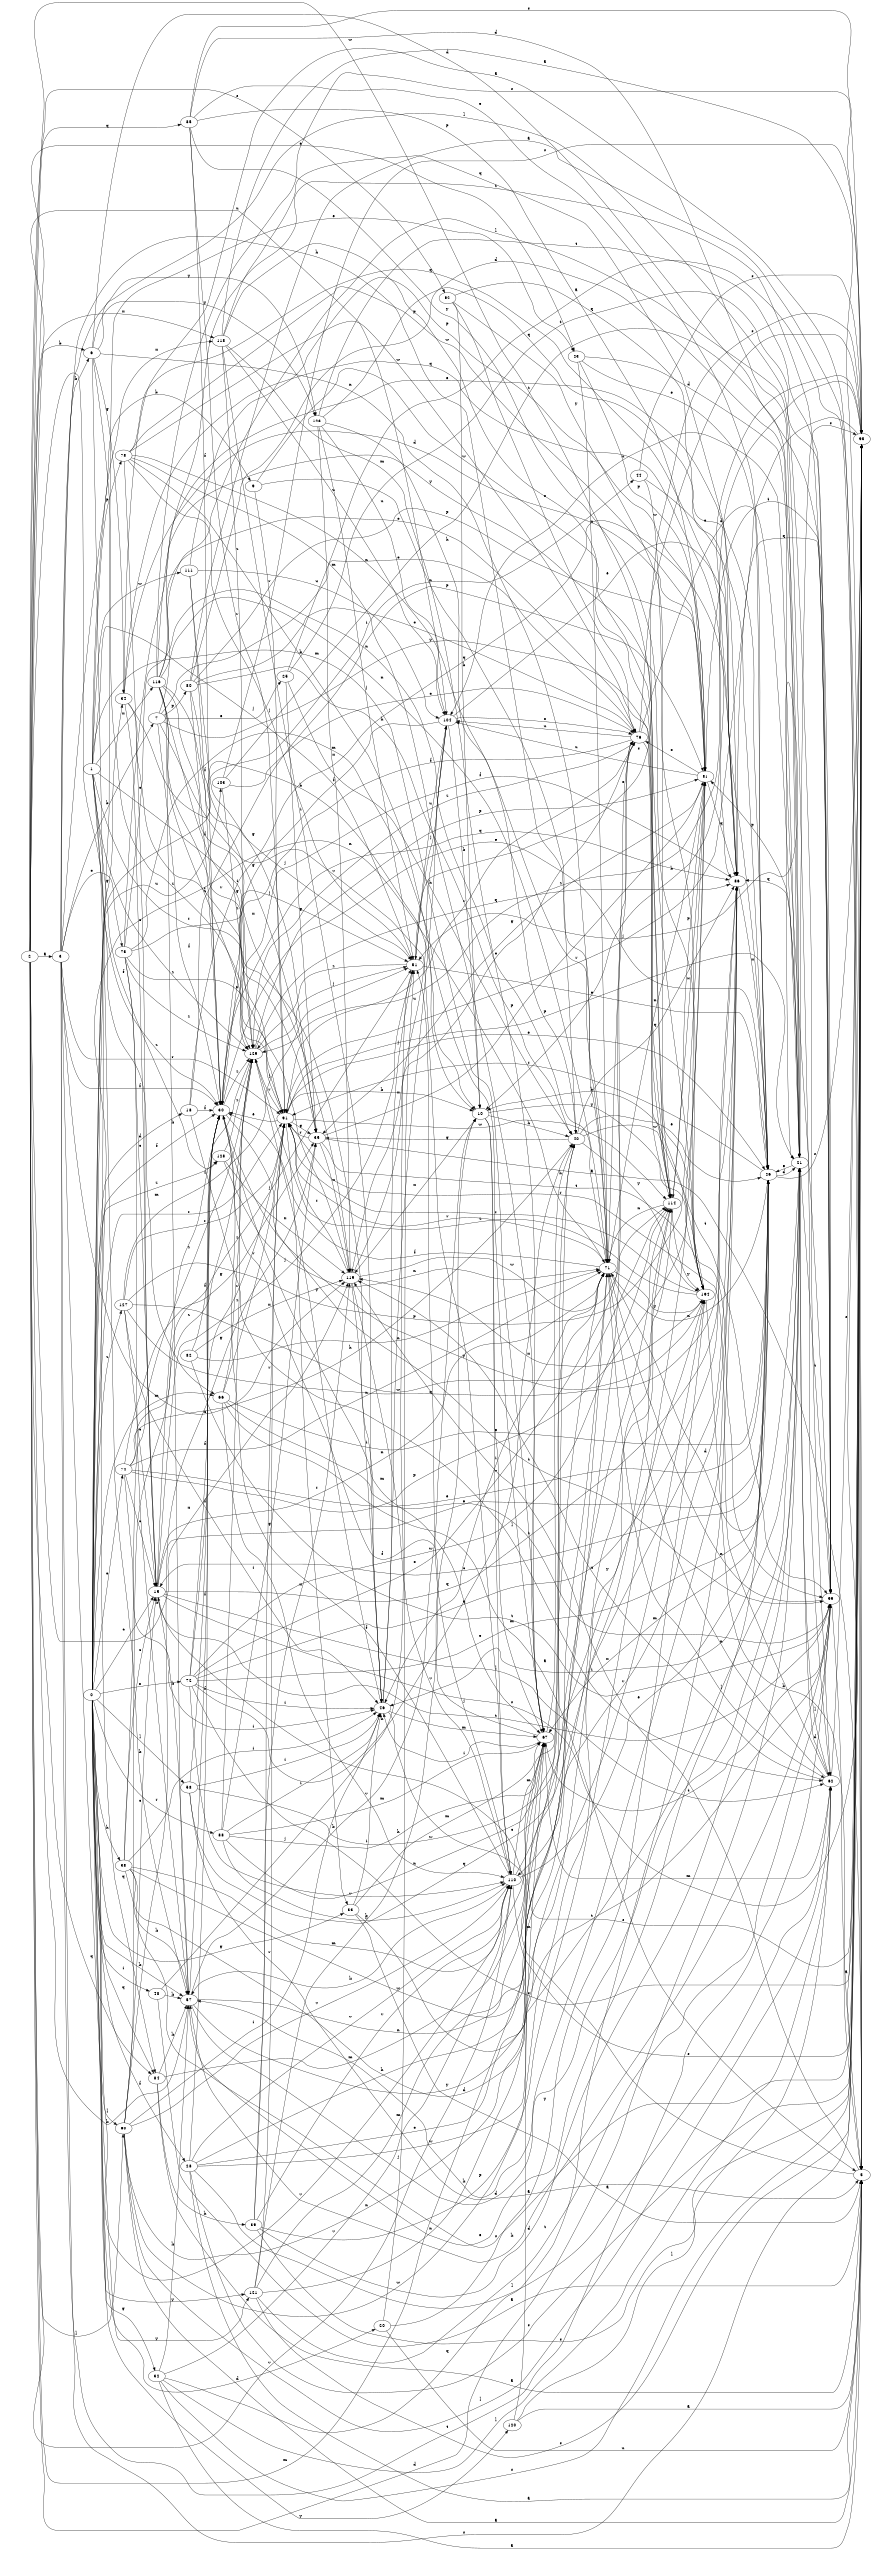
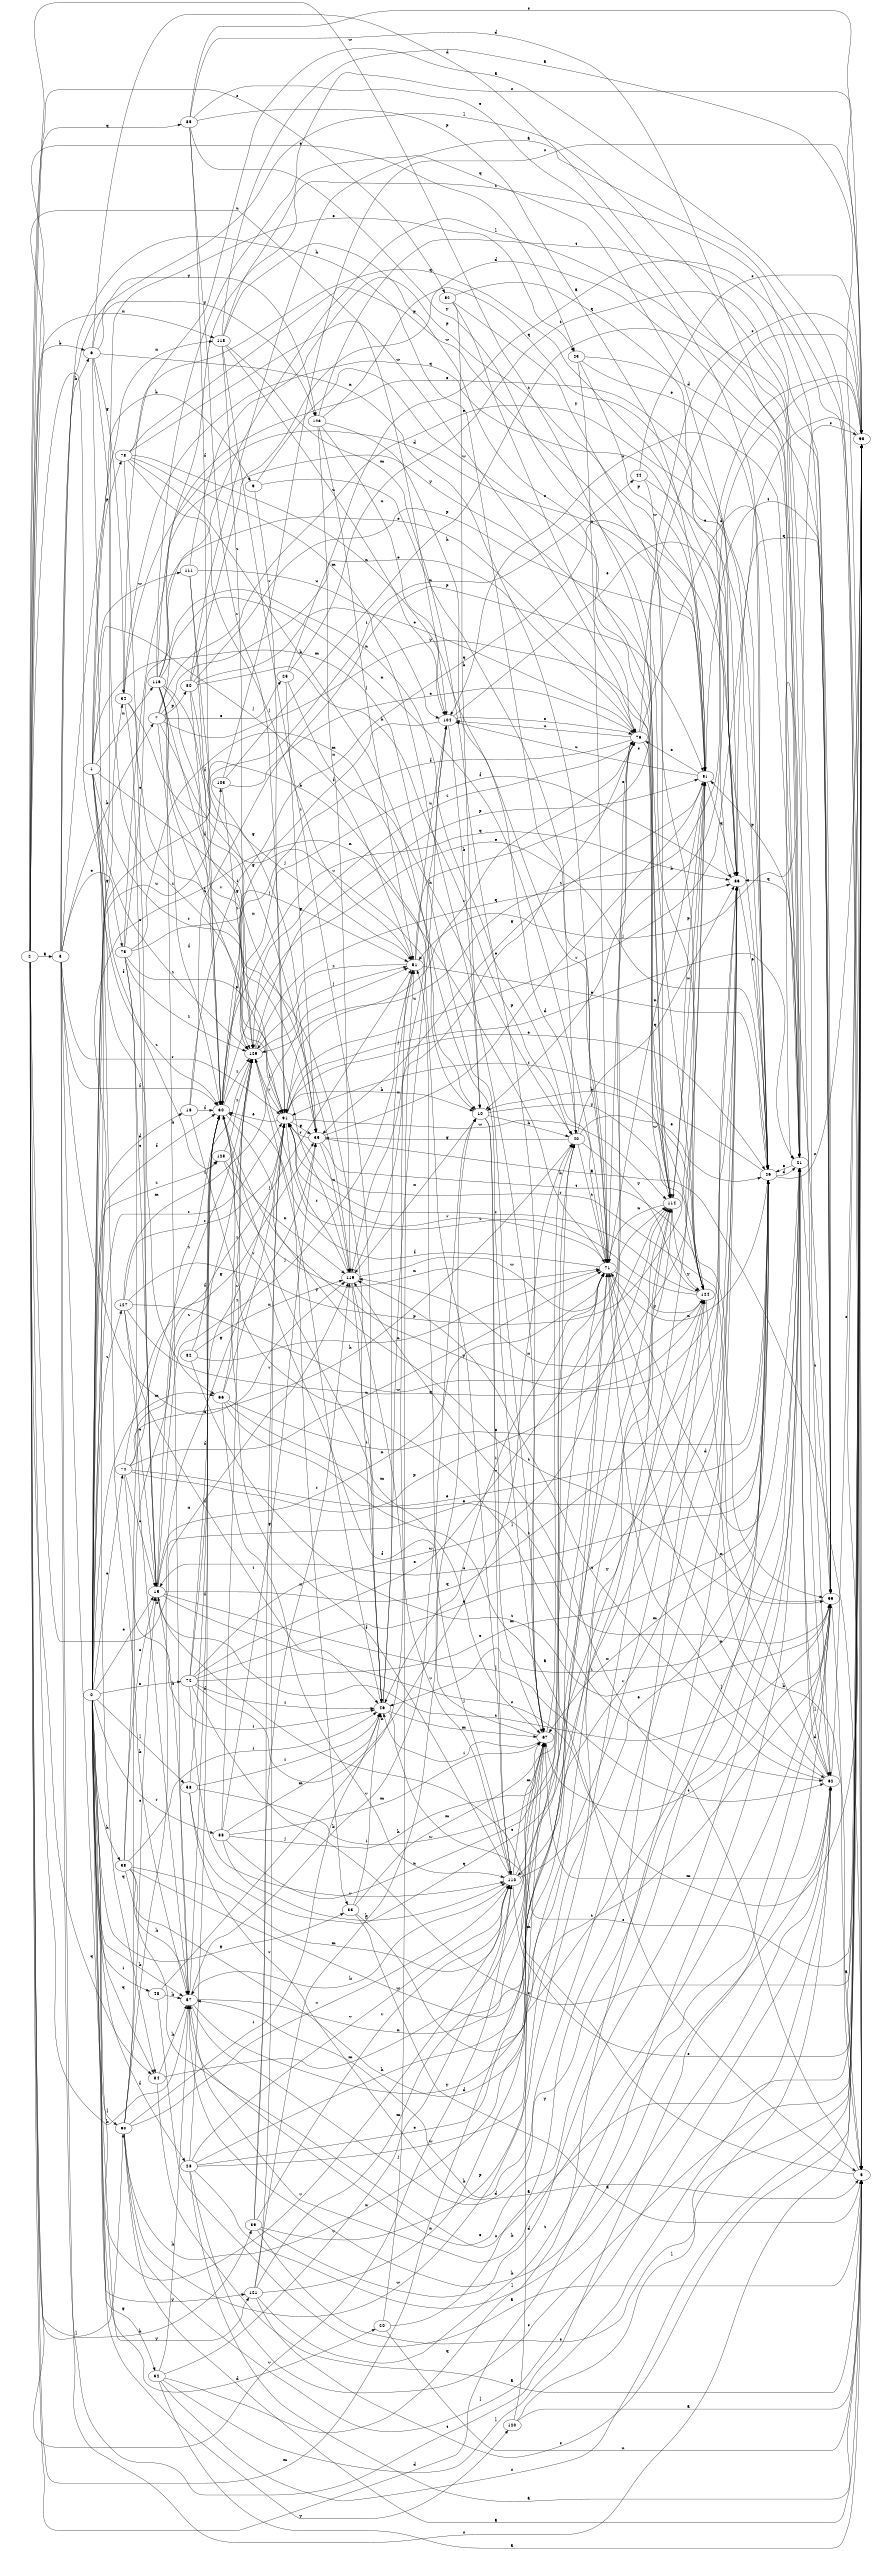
edge "7" -> "26": added, label "e"
edge "104" -> "51": removed, label "j"
edge "86" -> "26": label "x" -> "e"
edge "91" -> "21": label "p" -> "d"
node "194": label "194" -> "124"
edge "40" -> "99": now "40" -> "71"
edge "88" -> "46": label "i" -> "m"
edge "84" -> "39": now "2" -> "39"
edge "62" -> "57": added, label "k"
